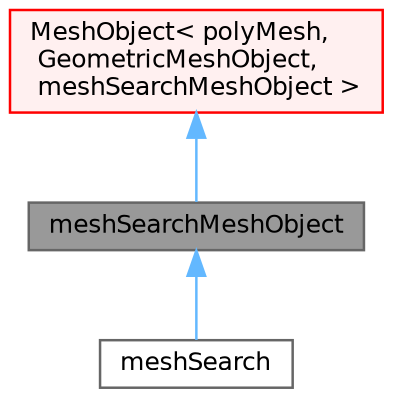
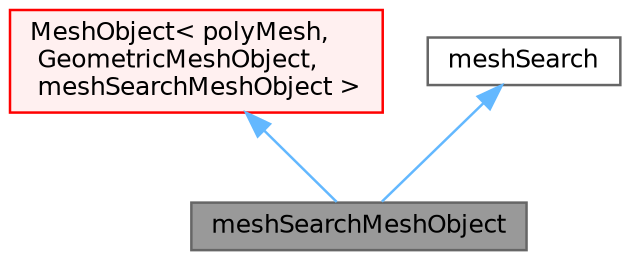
edge "meshSearch" -> "meshSearchMeshObject": reversed
